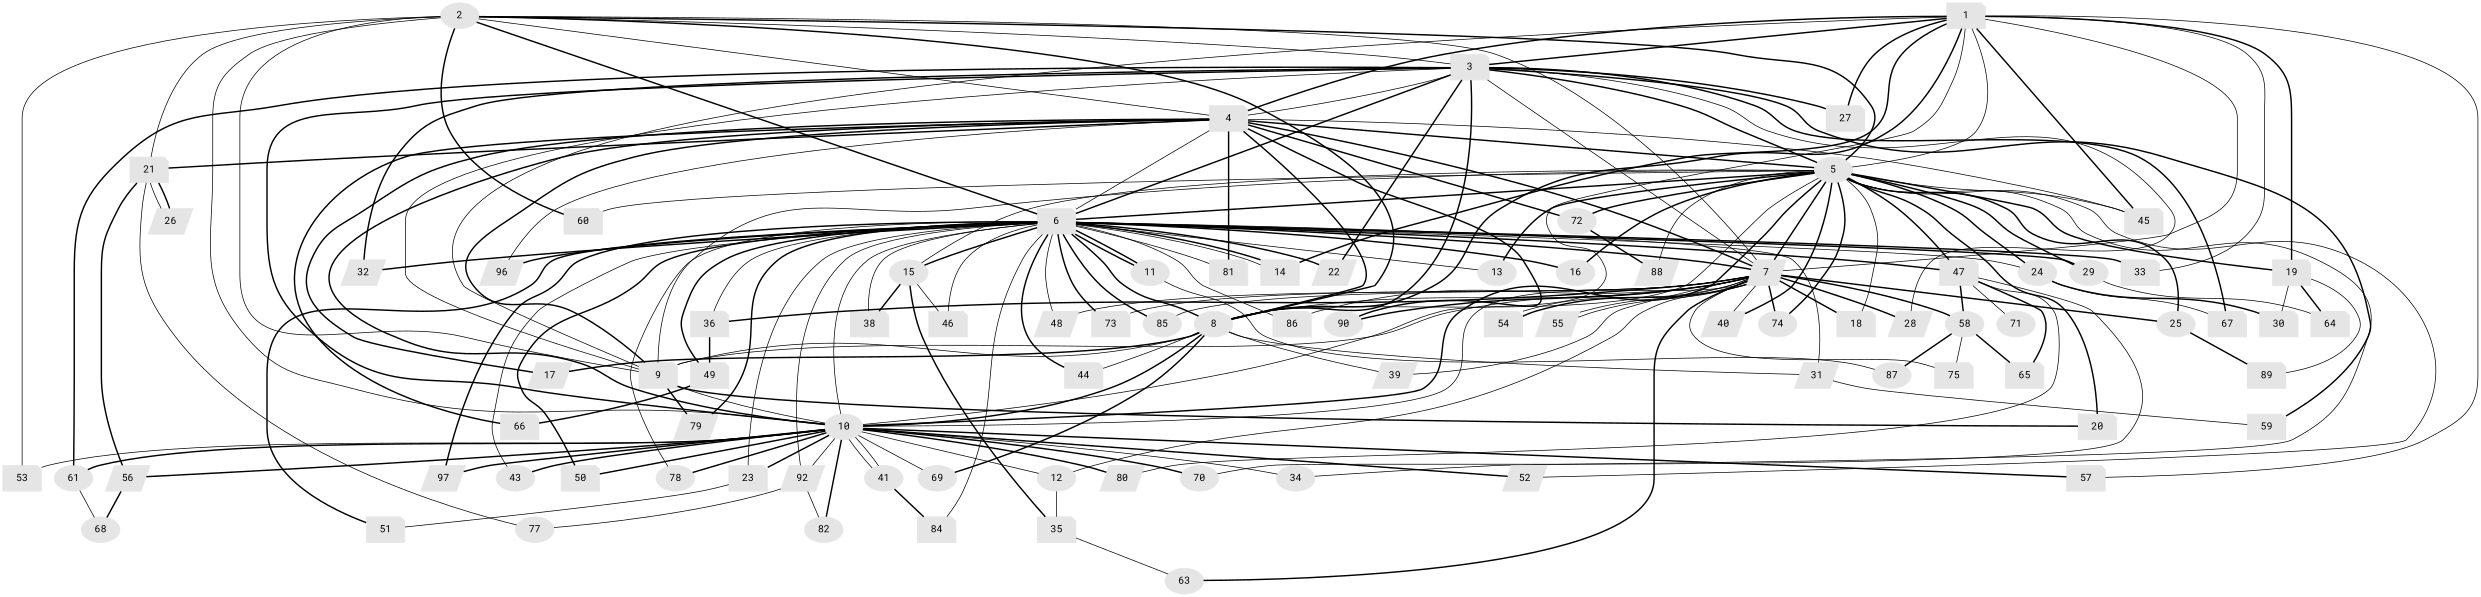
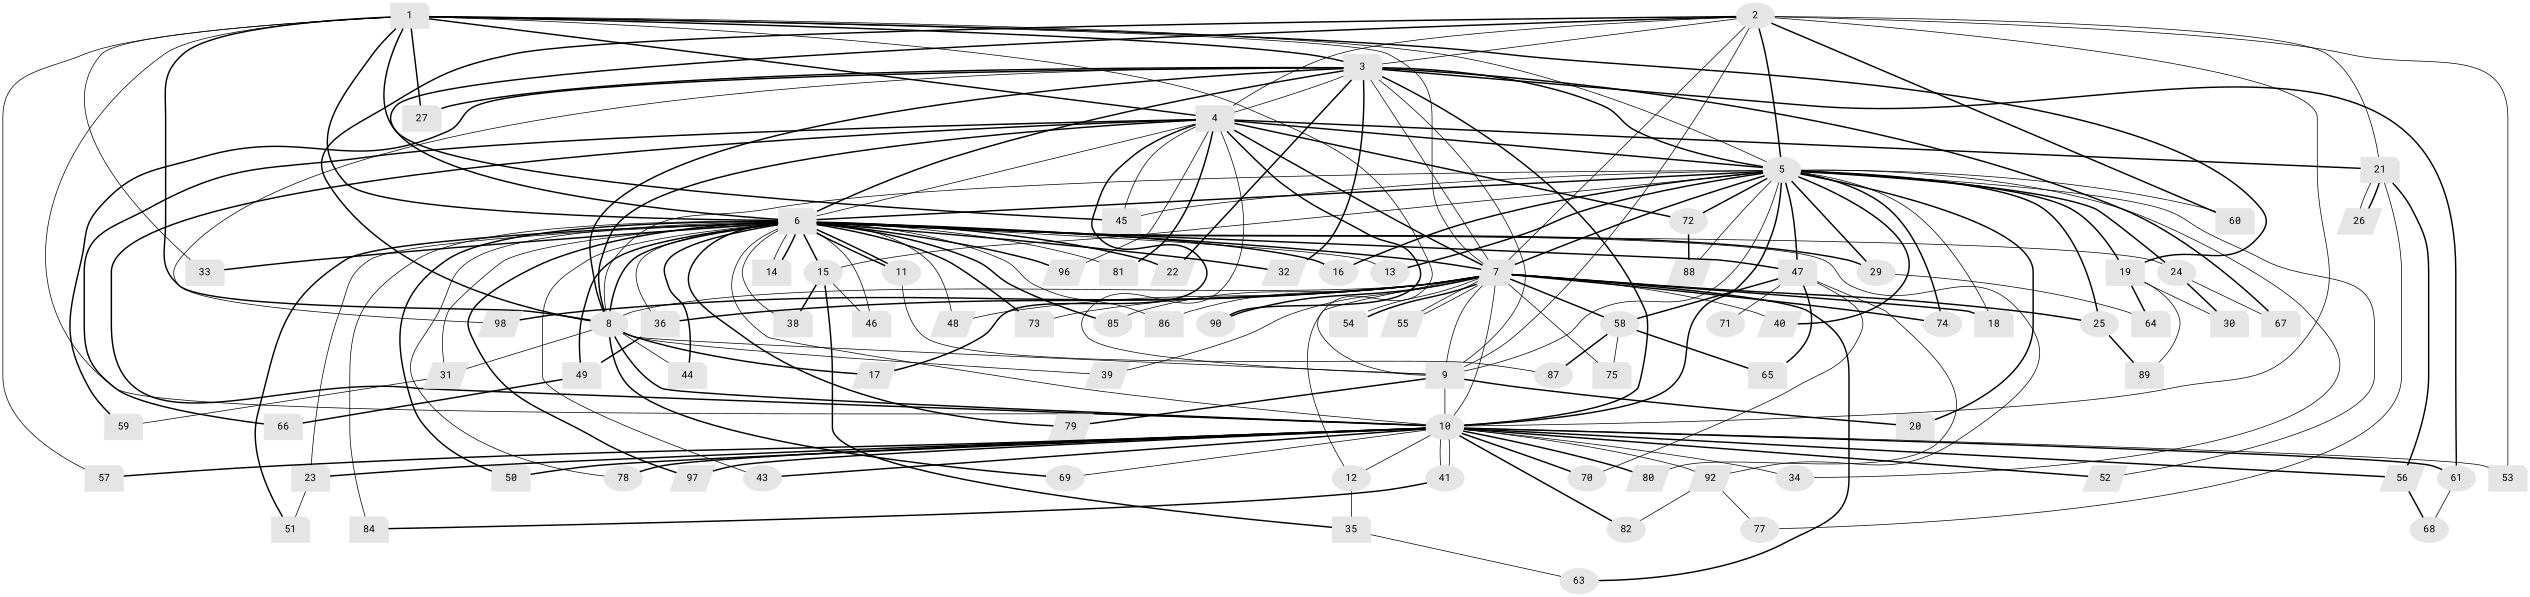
edge "4" -- "9": style bold -> solid
edge "1" -- "14": now "1" -- "6"
node "28": label "28" -> "98"
